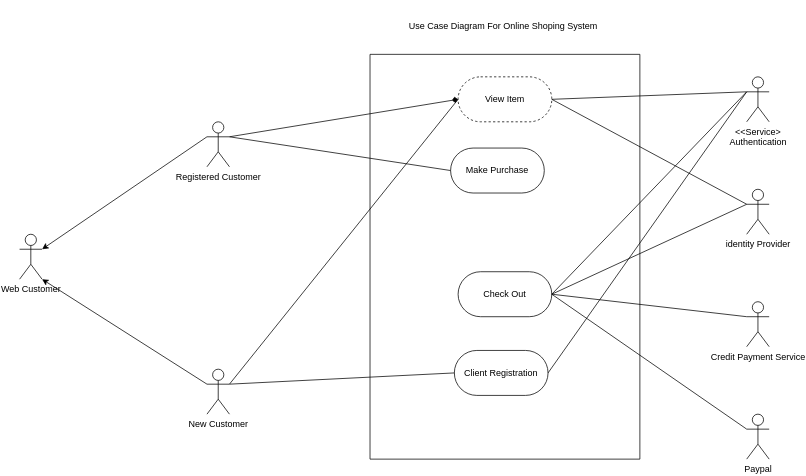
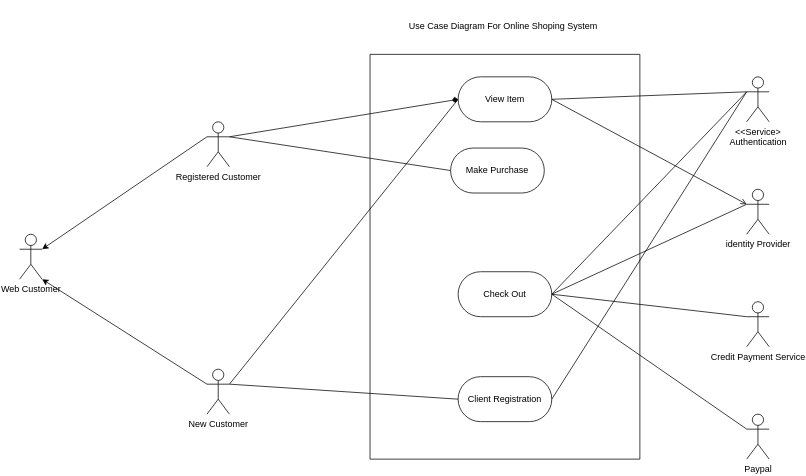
node "View Item": style dashed -> solid
edge "View Item" -- "identity Provider": arrowhead none -> open
node "Client Registration": moved (501, 373) -> (505, 399)
